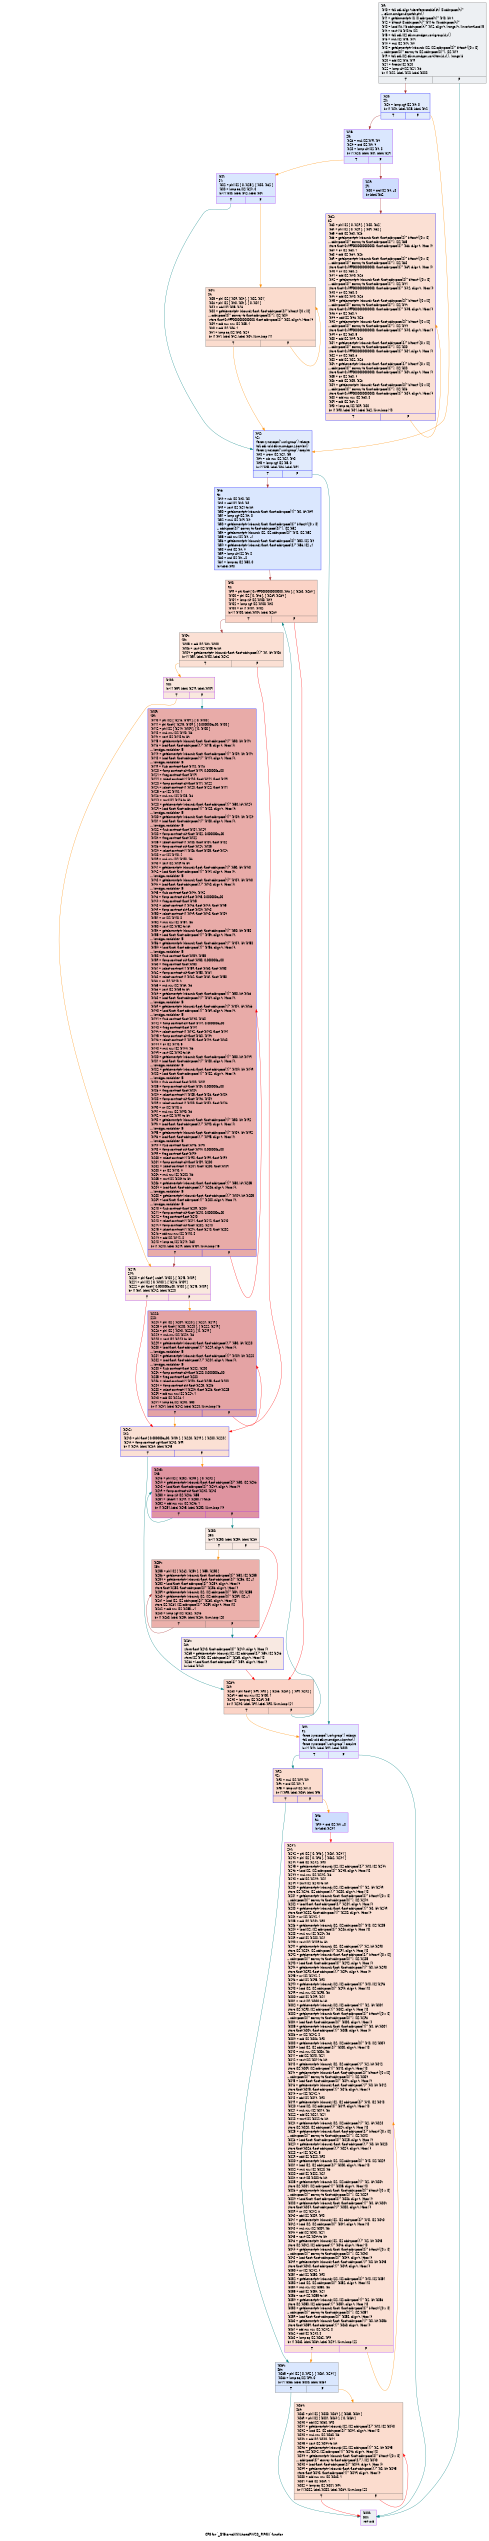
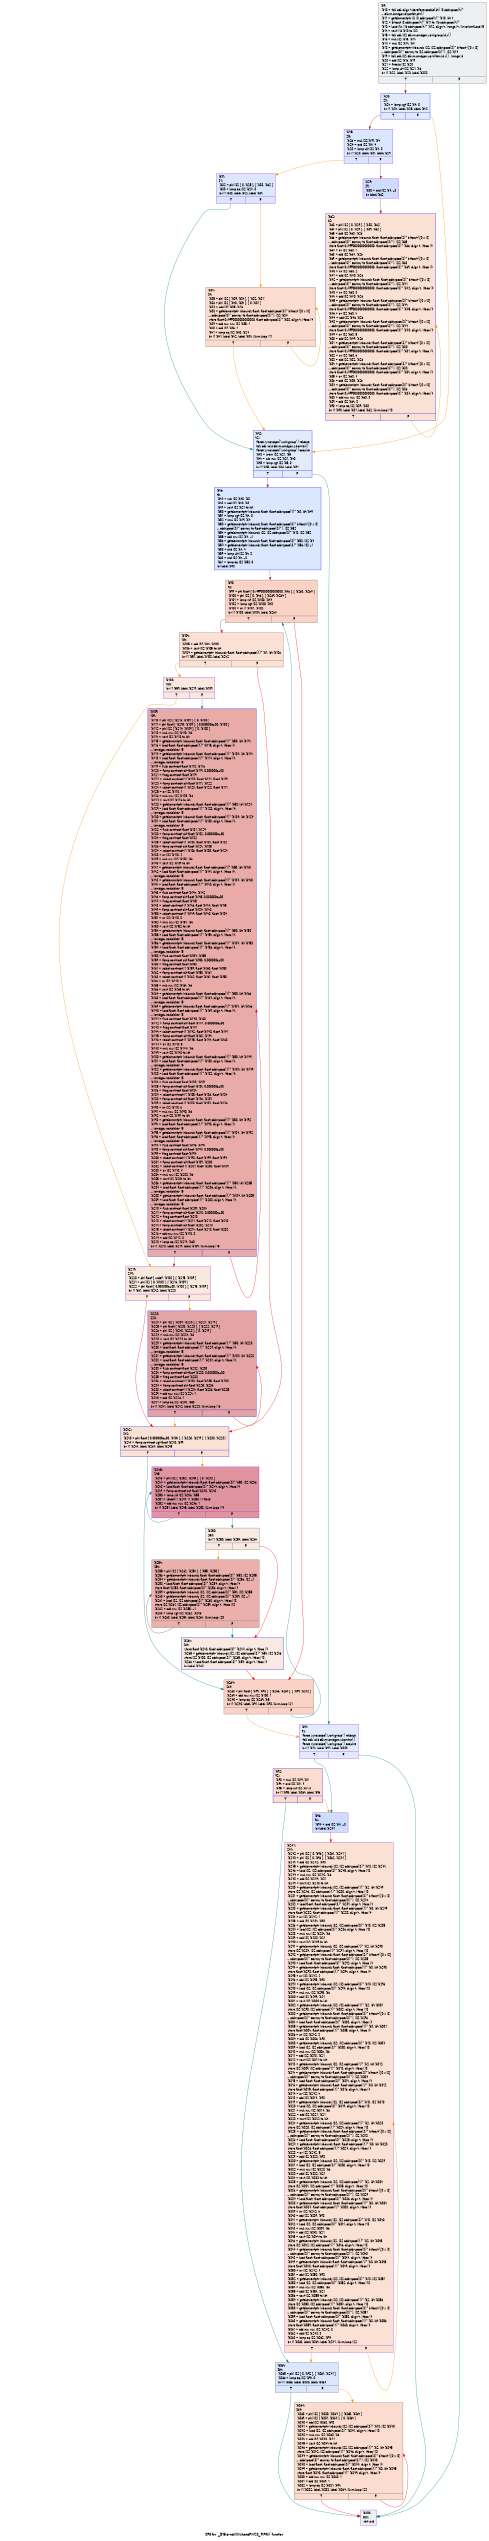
edge "%91:" -> "%92:": now "%91:" -> "%96:"
node "%271:": text "%334 = zext i33 %333 to i64" -> "%334 = zext i32 %333 to i64"
